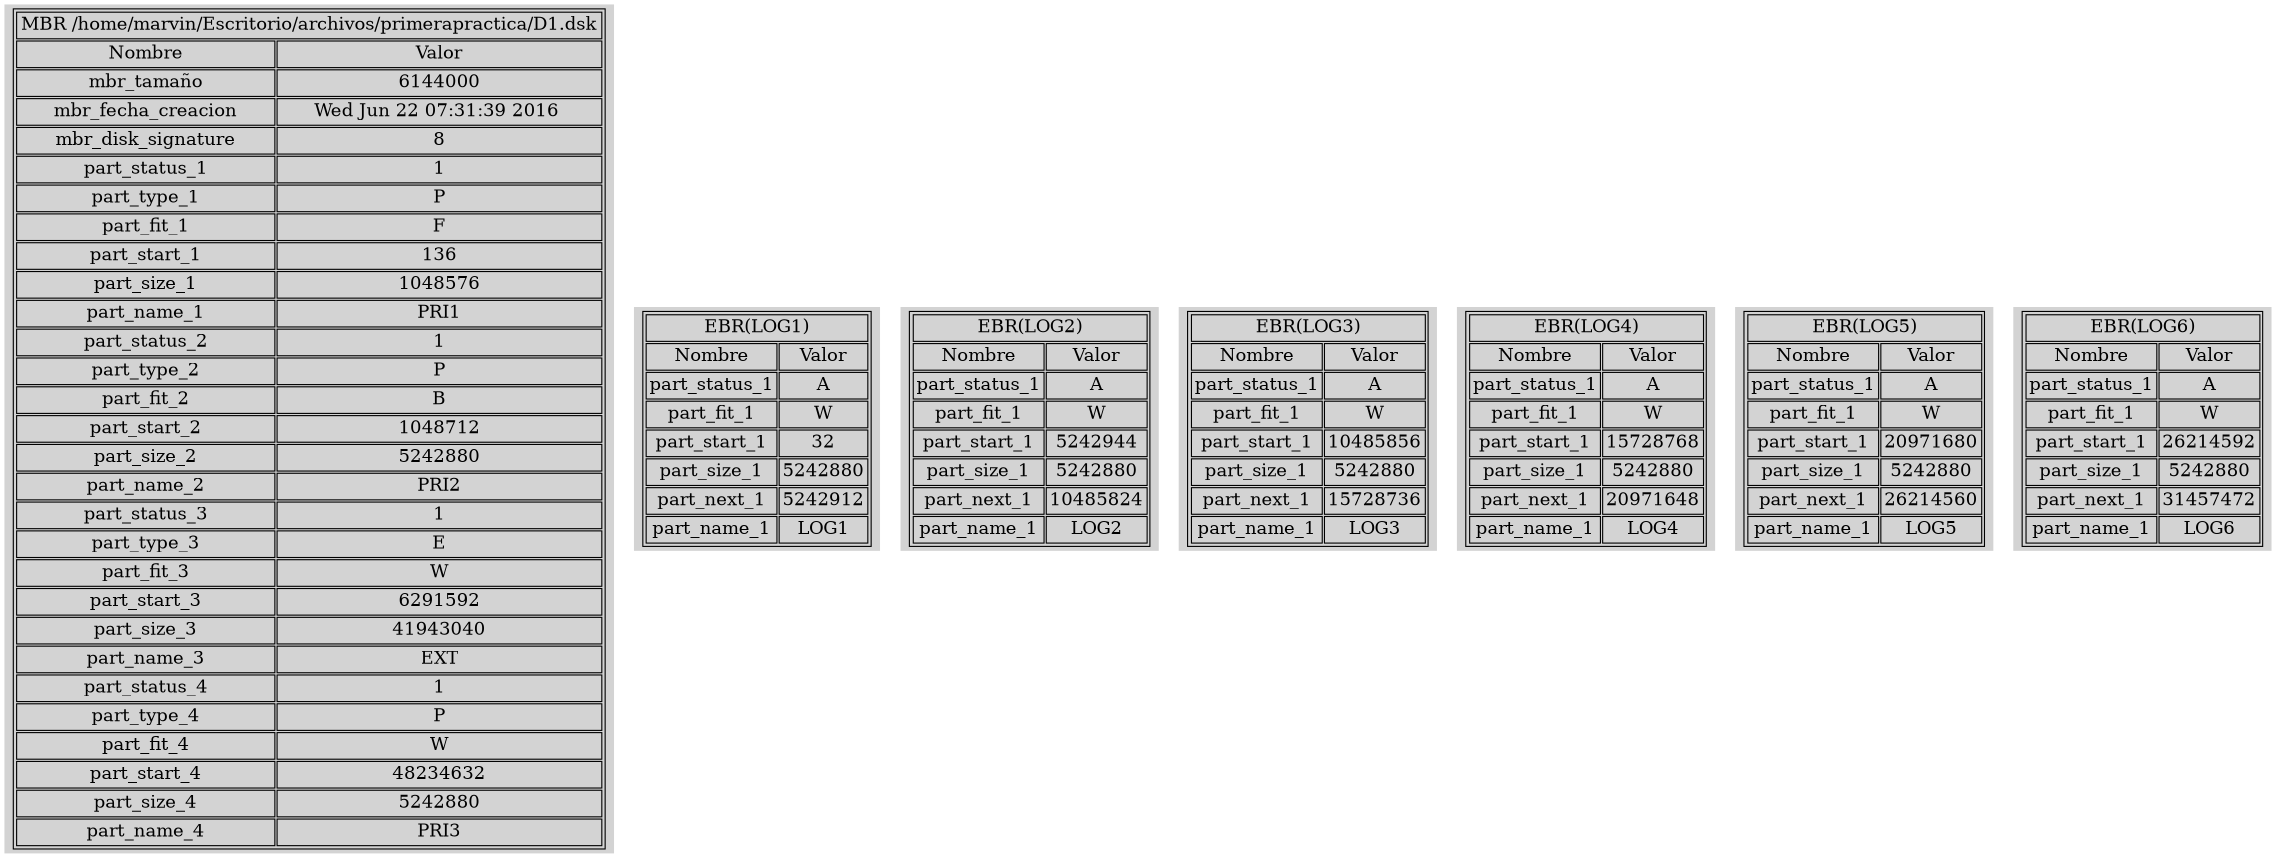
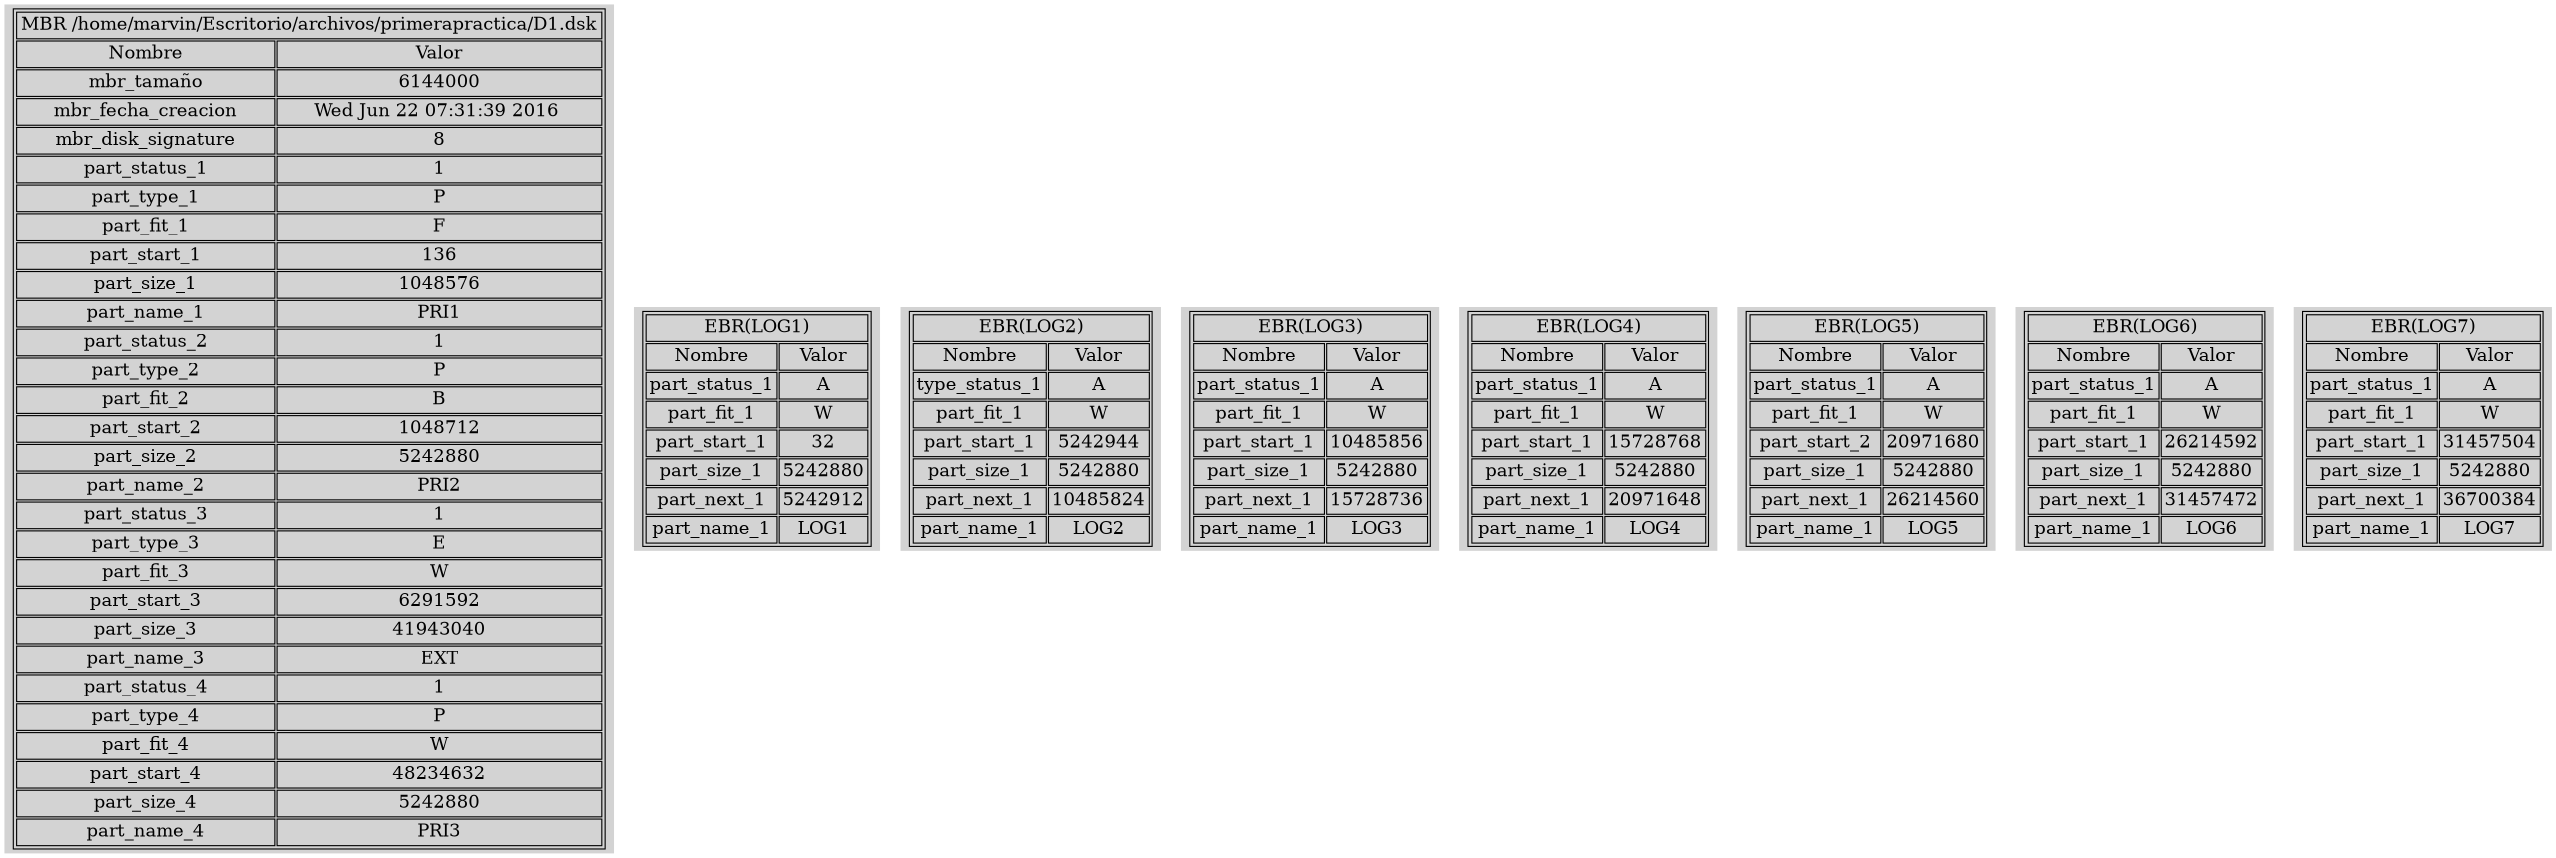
node "EBR(LOG2)": text "part_status_1" -> "type_status_1"
node "EBR(LOG7)": added
node "EBR(LOG5)": text "part_start_1" -> "part_start_2"
